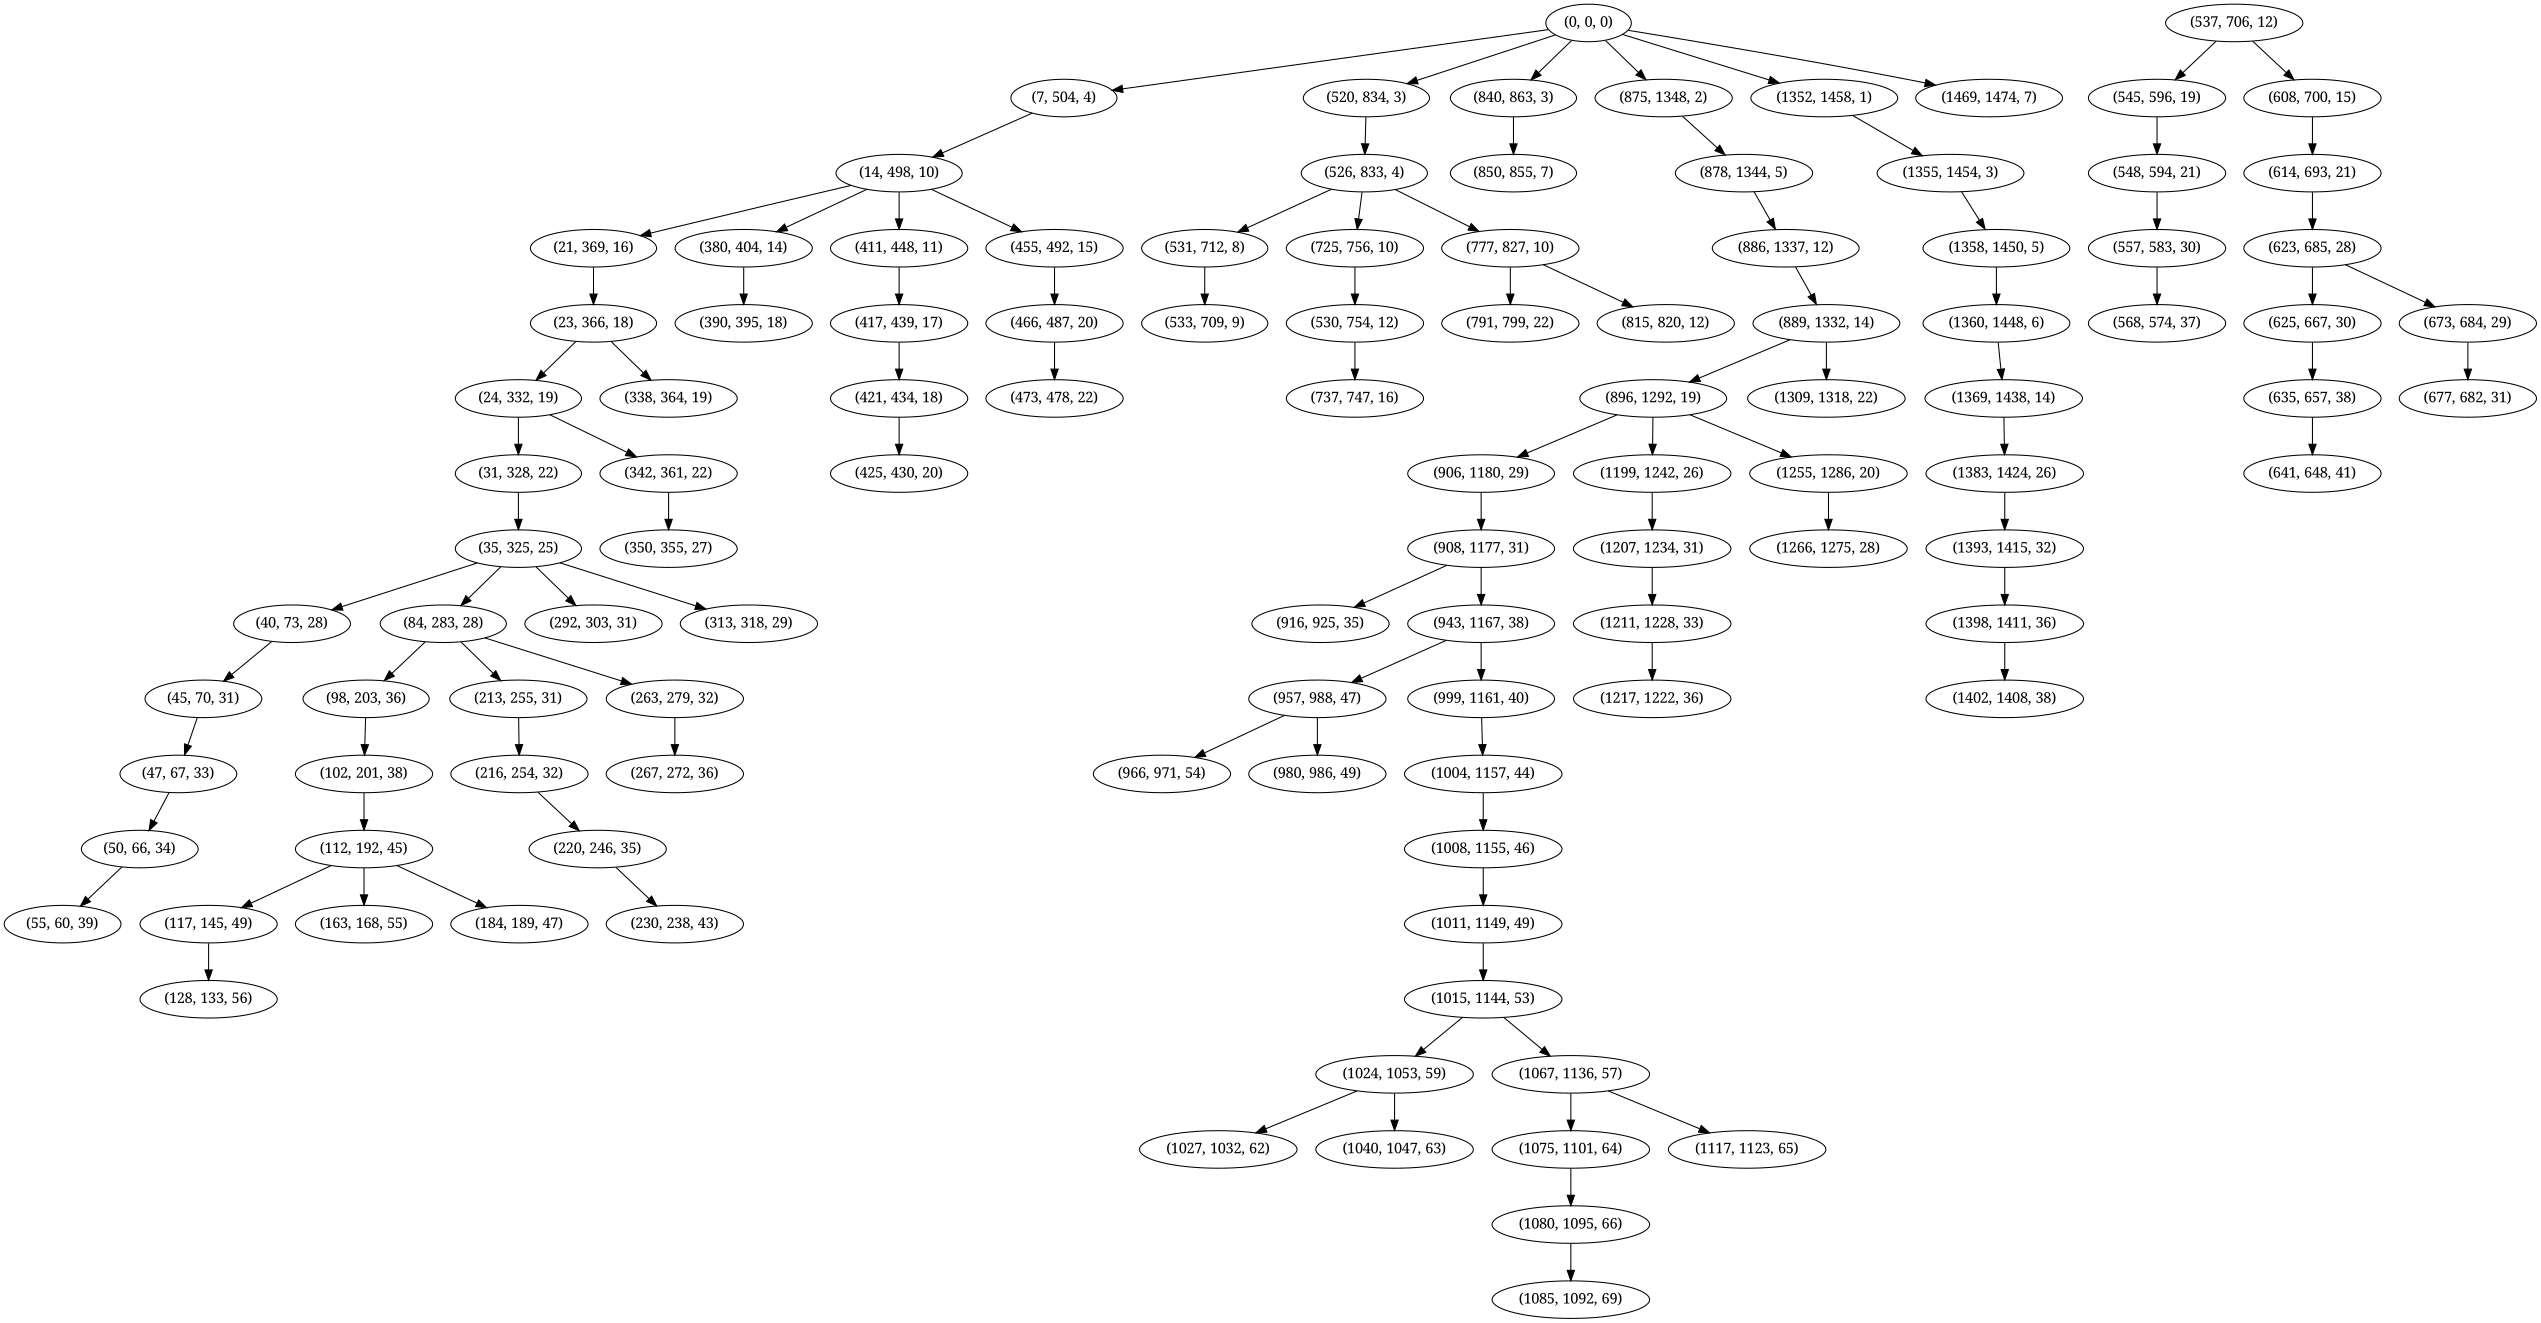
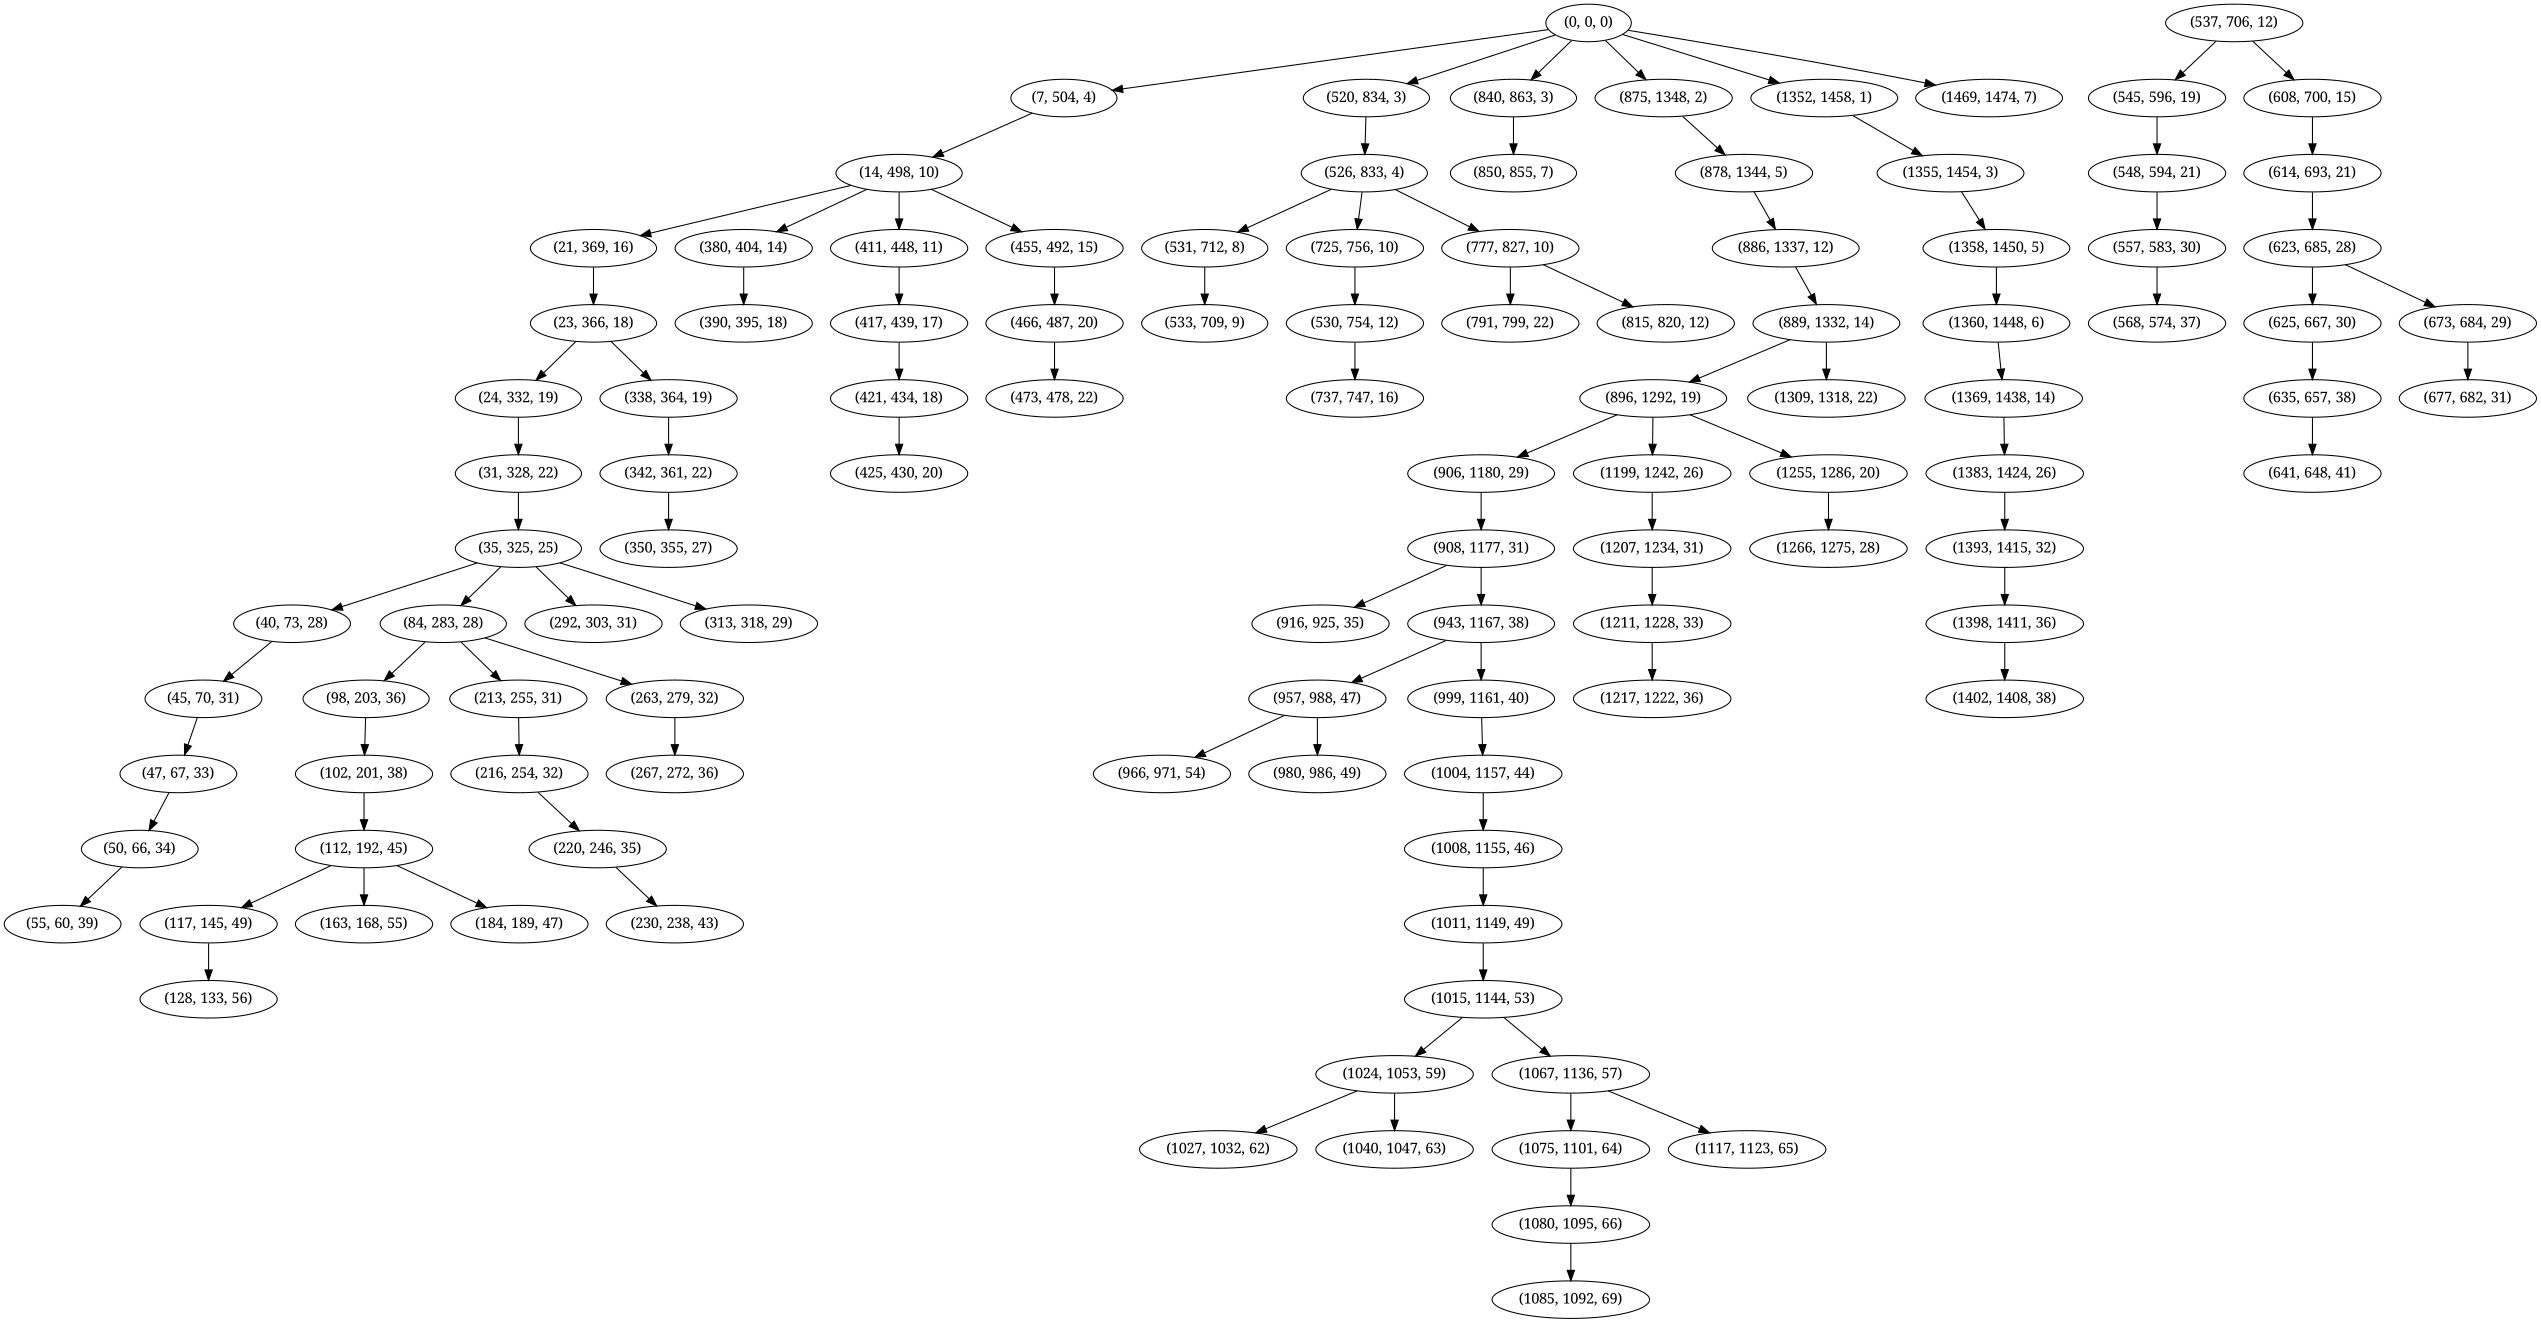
edge "(24, 332, 19)" -> "(342, 361, 22)": now "(338, 364, 19)" -> "(342, 361, 22)"
